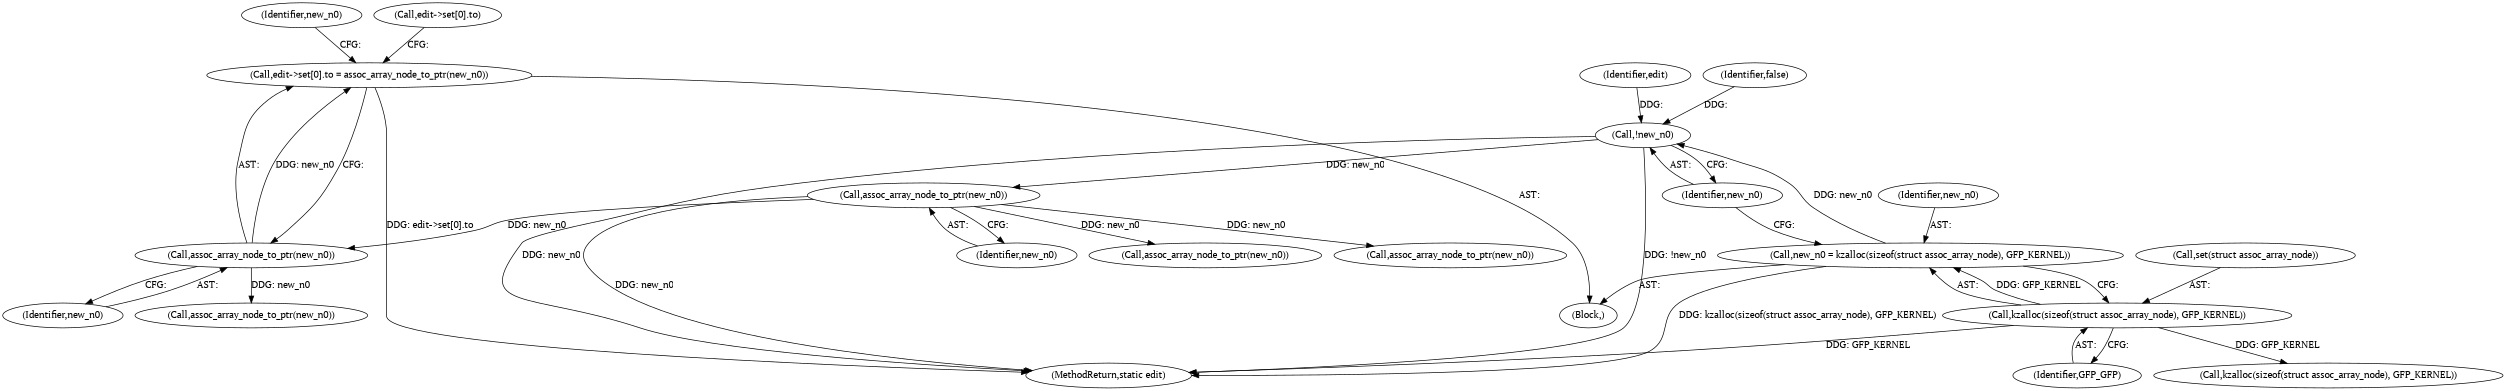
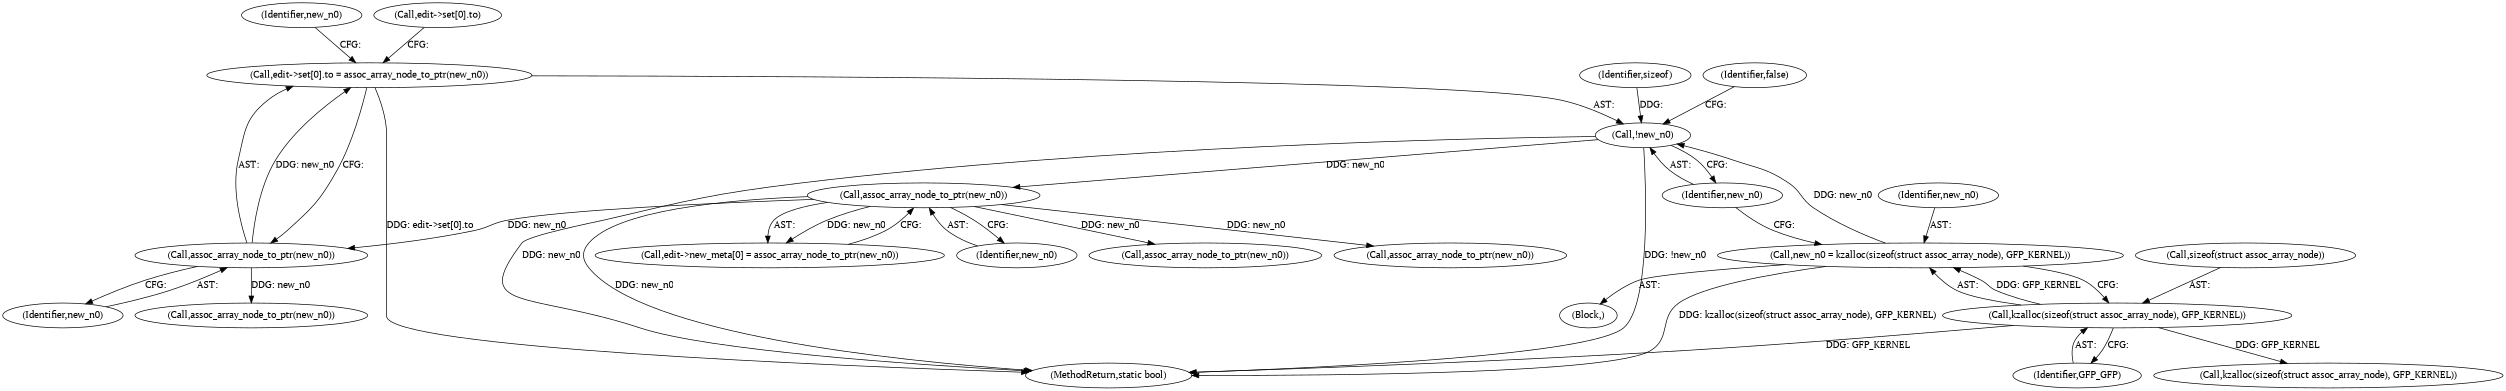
node "(Identifier,edit)": label "(Identifier,edit)" -> "(Identifier,sizeof)"
edge "(Identifier,false)" -> "(Call,!new_n0)": label "DDG: " -> "CFG: "
edge "(Call,edit->set[0].to = assoc_array_node_to_ptr(new_n0))" -> "(Block,)": now "(Call,edit->set[0].to = assoc_array_node_to_ptr(new_n0))" -> "(Call,!new_n0)"
node "(Call,edit->new_meta[0] = assoc_array_node_to_ptr(new_n0))": added
node "(Call,set(struct assoc_array_node))": label "(Call,set(struct assoc_array_node))" -> "(Call,sizeof(struct assoc_array_node))"
node "(MethodReturn,static edit)": label "(MethodReturn,static edit)" -> "(MethodReturn,static bool)"
